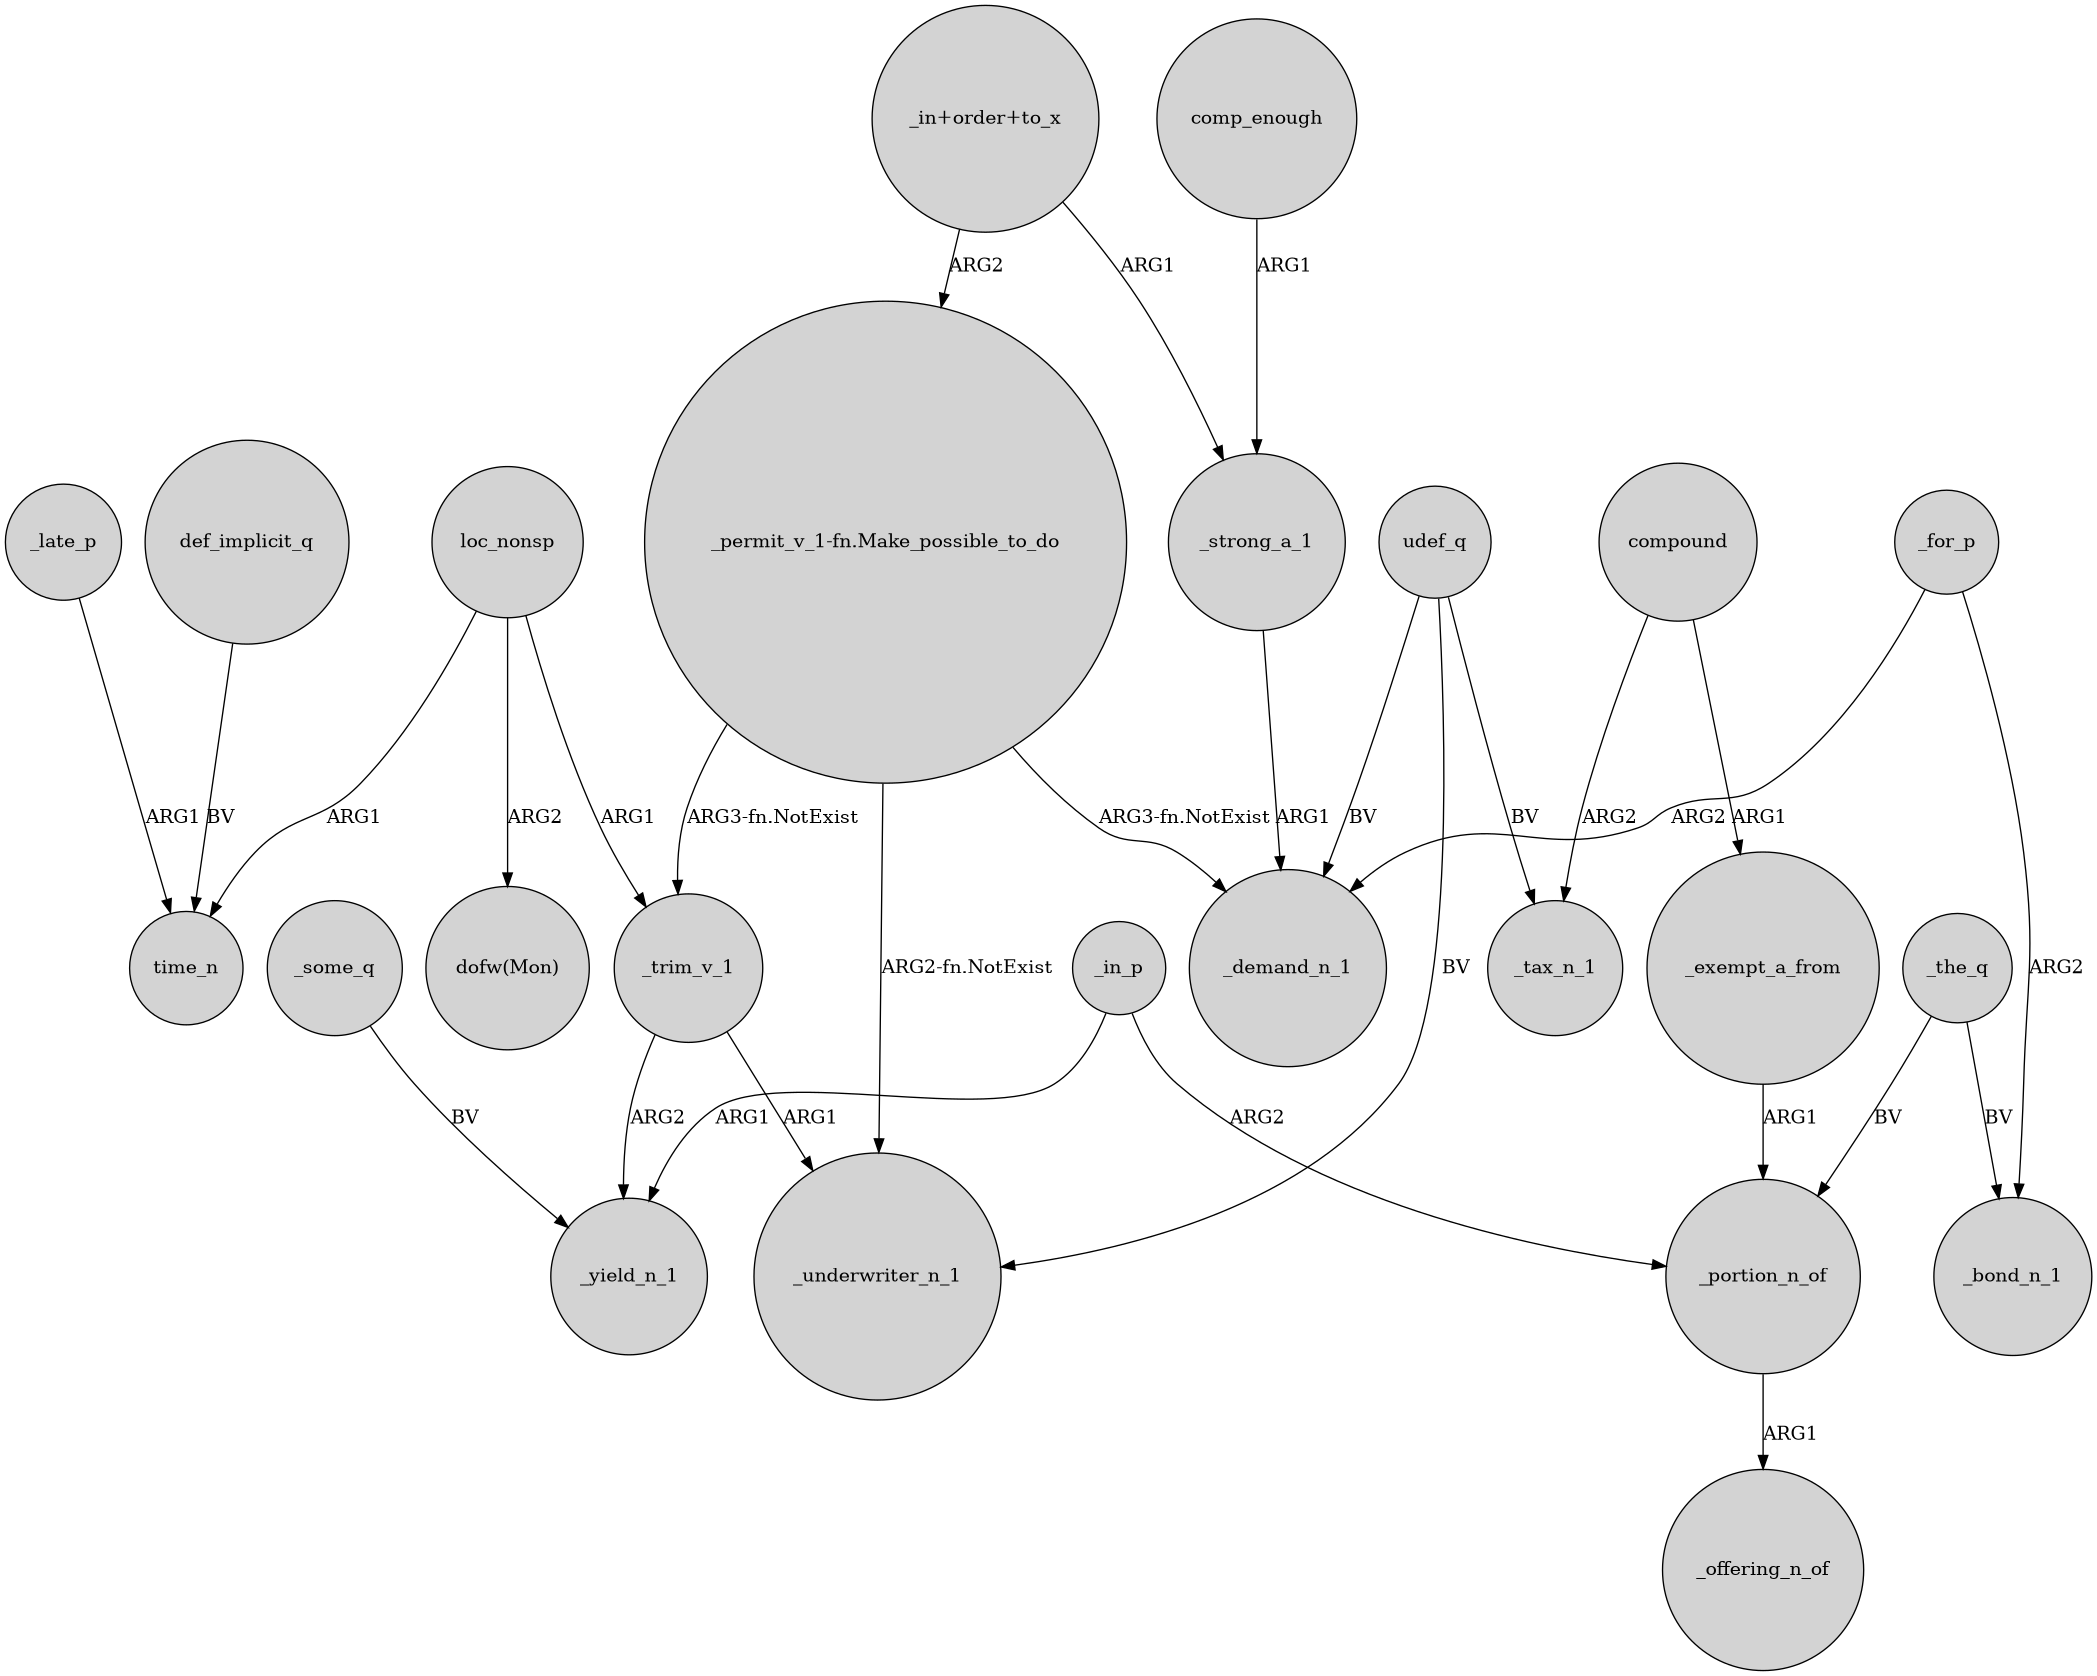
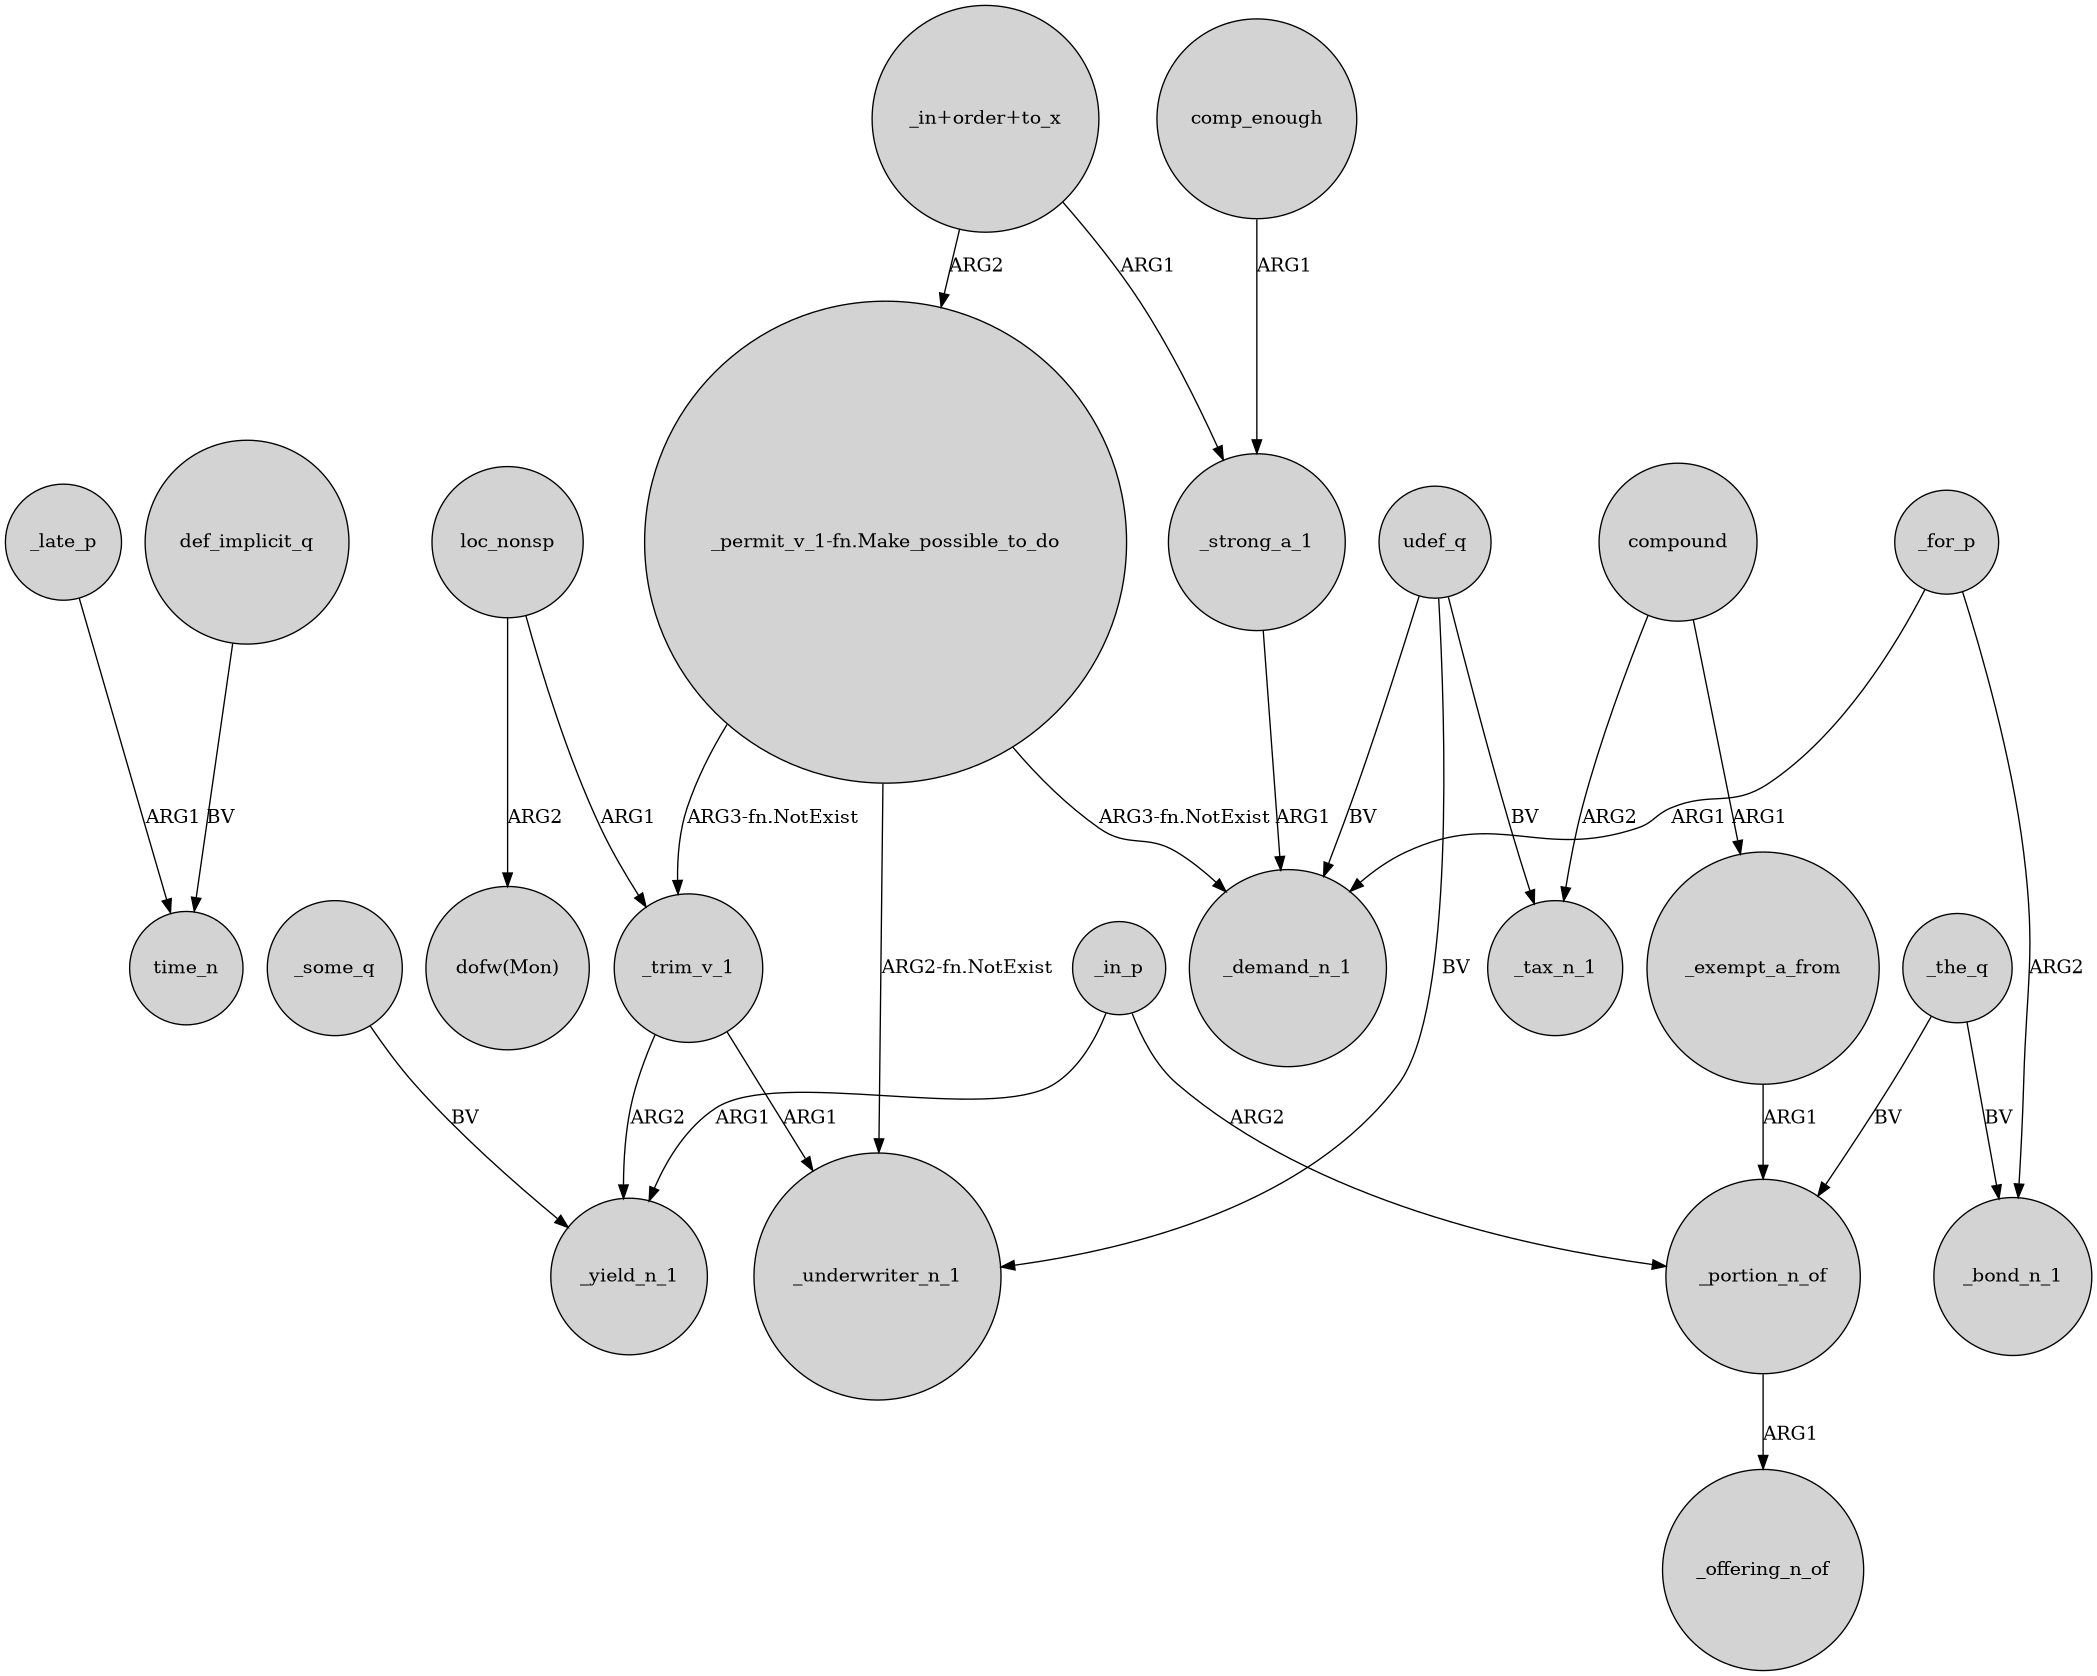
edge "loc_nonsp" -> "time_n": removed, label "ARG1"
edge "_for_p" -> "_demand_n_1": label "ARG2" -> "ARG1"
